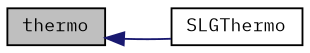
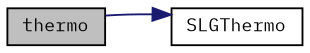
edge "SLGThermo" -> "thermo": reversed
